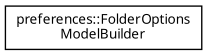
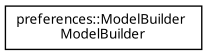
node "preferences::FolderOptions ModelBuilder": label "preferences::FolderOptions ModelBuilder" -> "preferences::ModelBuilder ModelBuilder"
